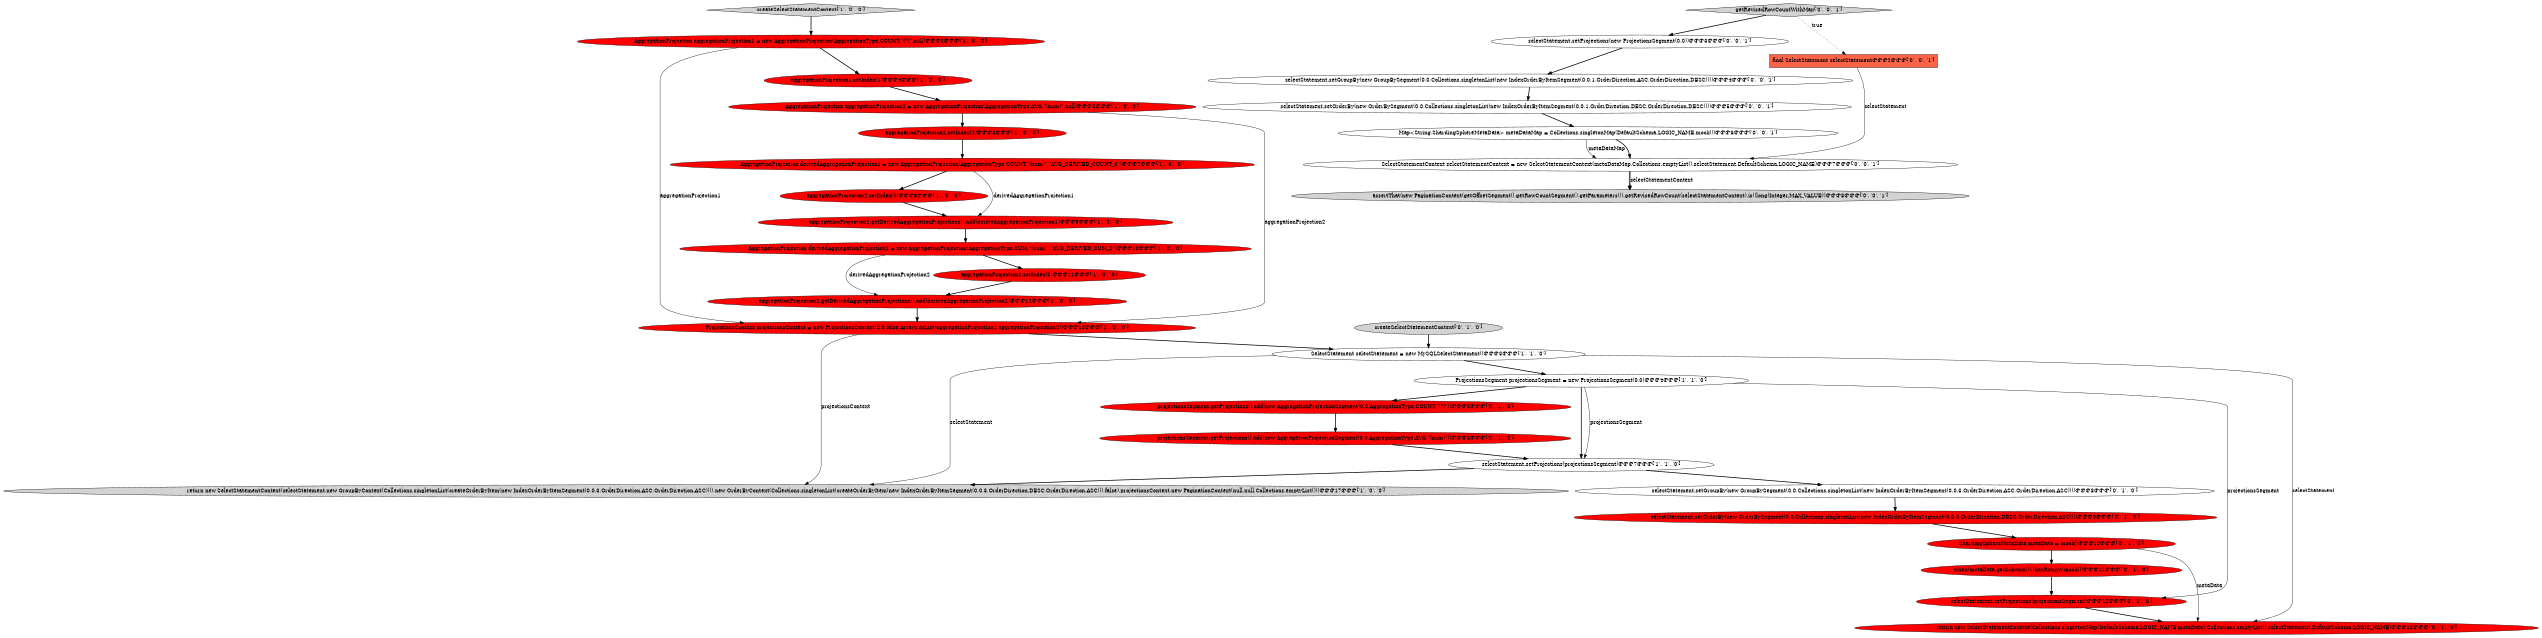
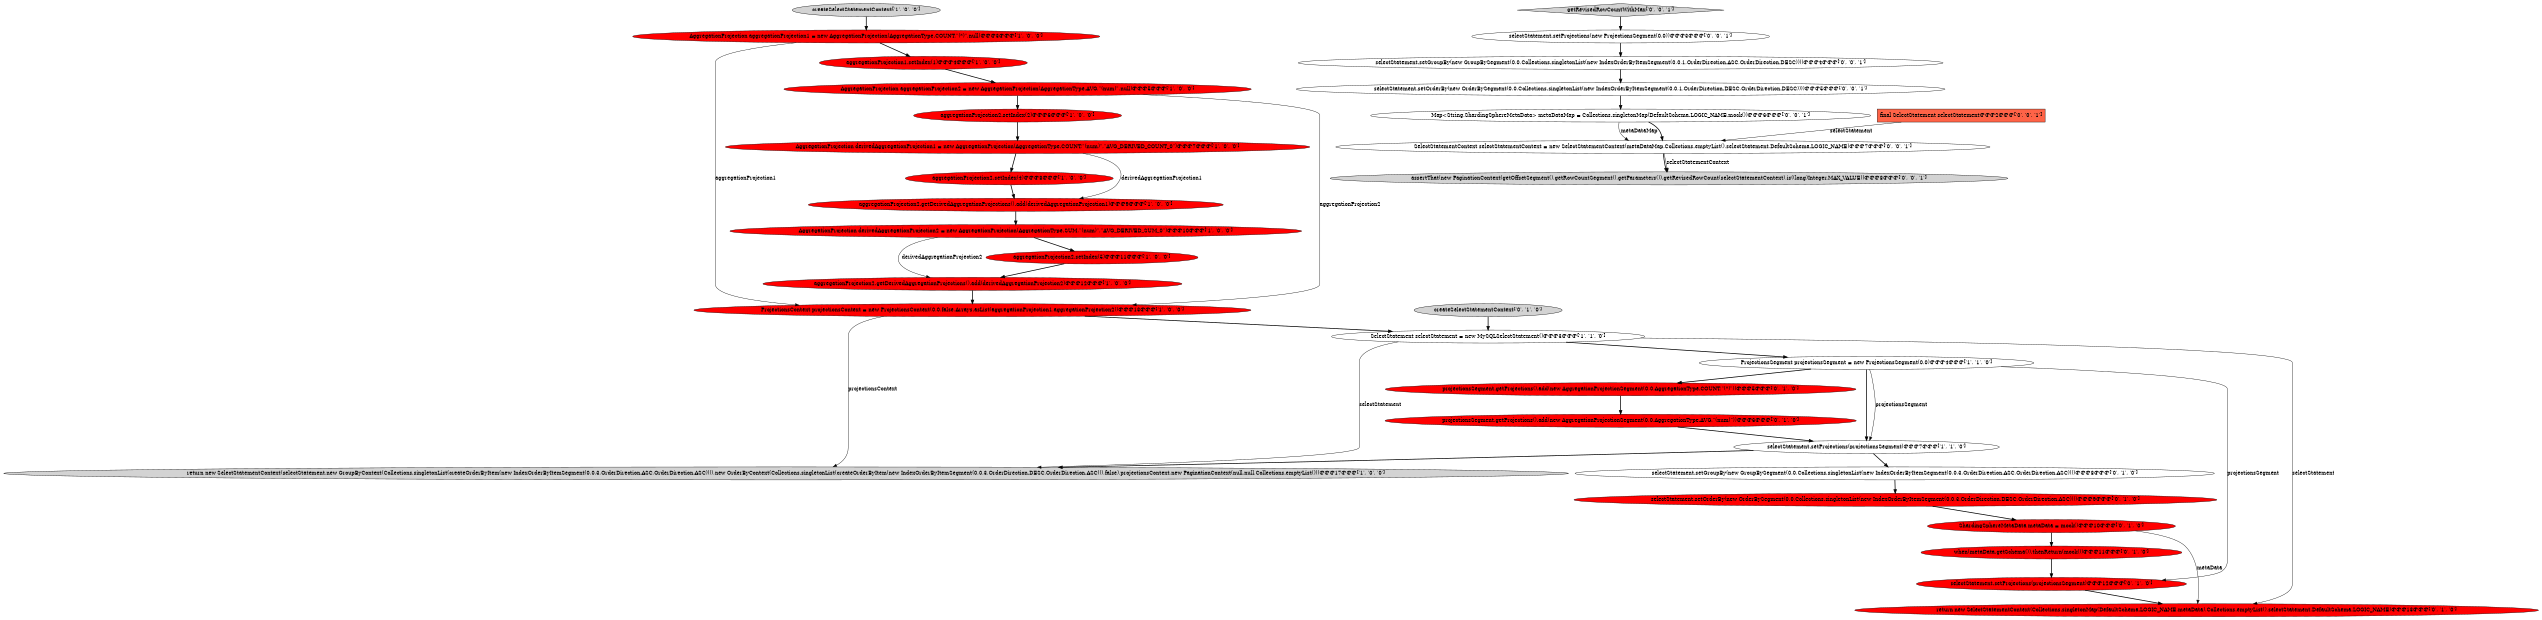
node "createSelectStatementContext['1', '0', '0']": shape diamond -> ellipse
edge "getRevisedRowCountWithMax['0', '0', '1']" -> "final SelectStatement selectStatement@@@2@@@['0', '0', '1']": removed, label "true"
